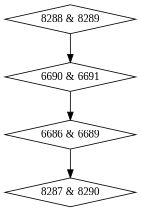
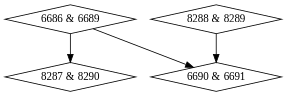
edge "6690 & 6691" -> "6686 & 6689": reversed
